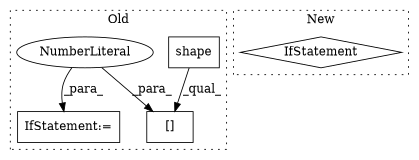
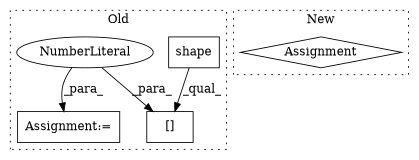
node "IfStatement": label "IfStatement" -> "Assignment"
node "IfStatement:=": label "IfStatement:=" -> "Assignment:="
